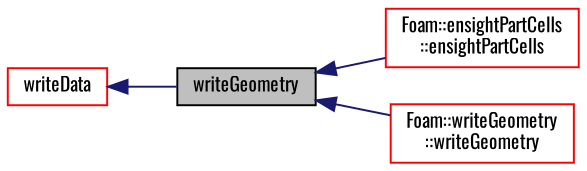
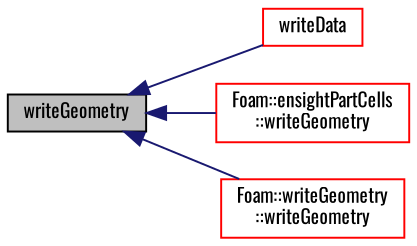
node "Foam::ensightPartCells ::ensightPartCells": label "Foam::ensightPartCells ::ensightPartCells" -> "Foam::ensightPartCells ::writeGeometry"
edge "writeGeometry" -> "writeData": reversed
